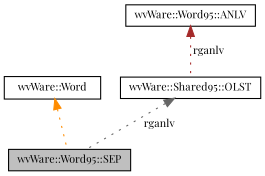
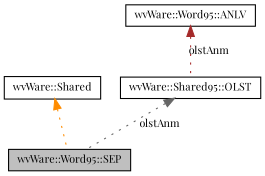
edge "wvWare::Shared95::OLST" -> "wvWare::Word95::ANLV": label " rganlv" -> " olstAnm"
node "wvWare::Word": label "wvWare::Word" -> "wvWare::Shared"
edge "wvWare::Word95::SEP" -> "wvWare::Shared95::OLST": label " rganlv" -> " olstAnm"
